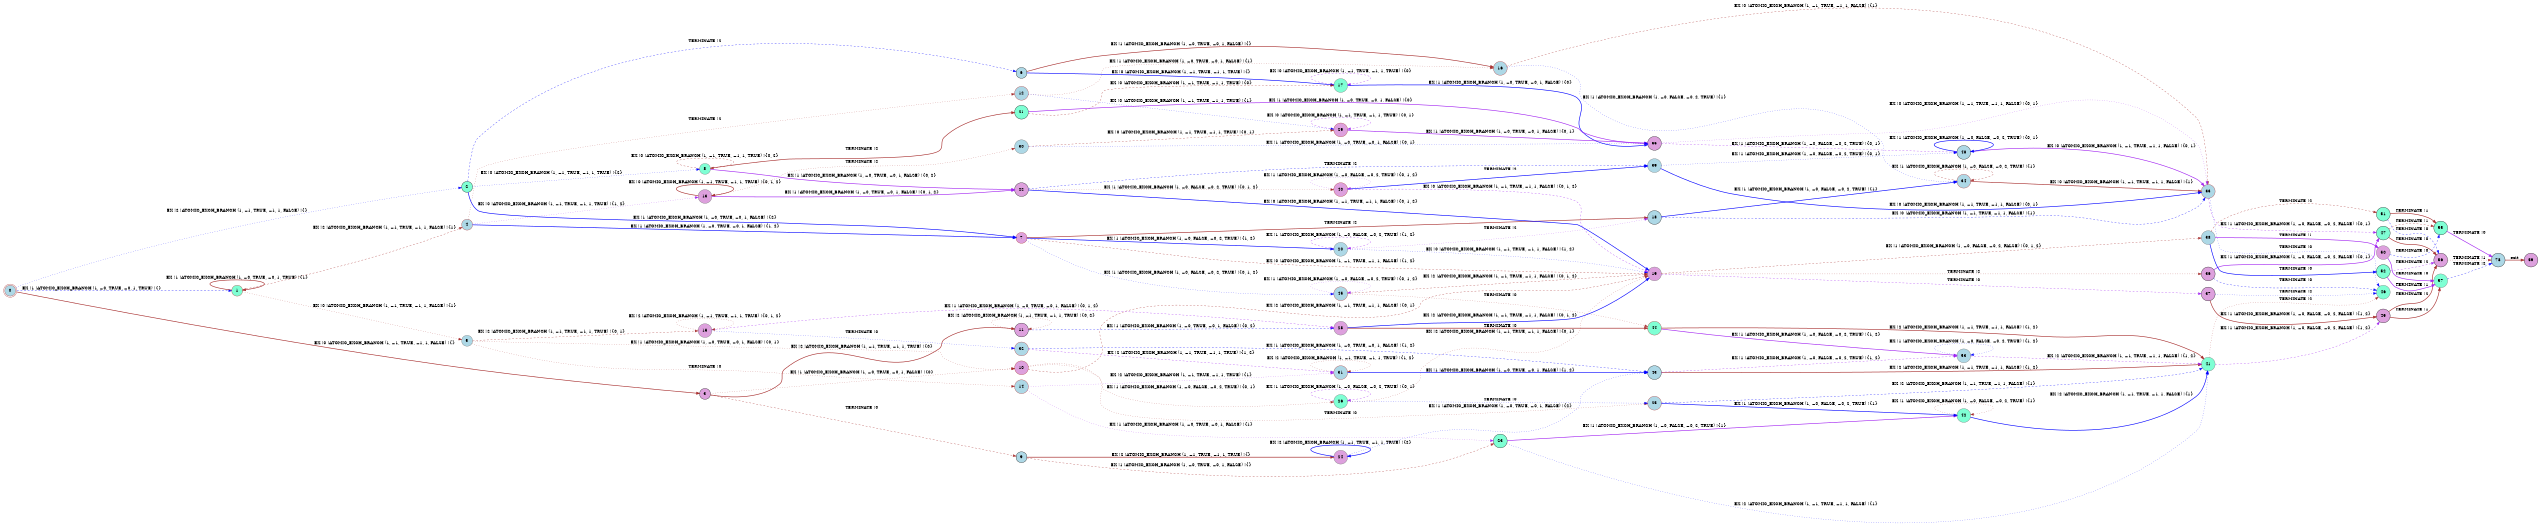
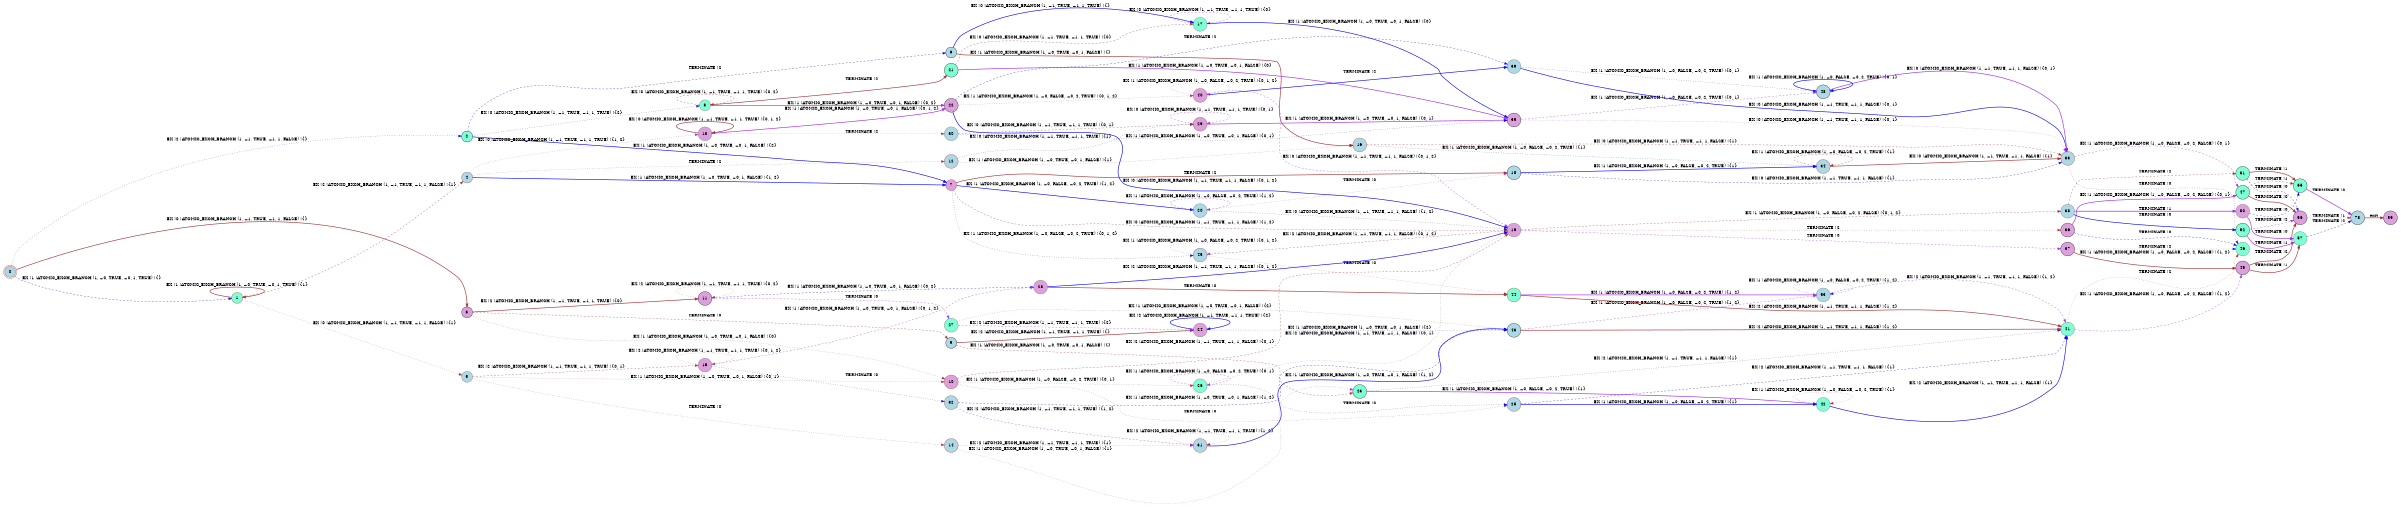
edge "20" -> "18": label "TERMINATE !2" -> "TERMINATE !0"
node "27": added
